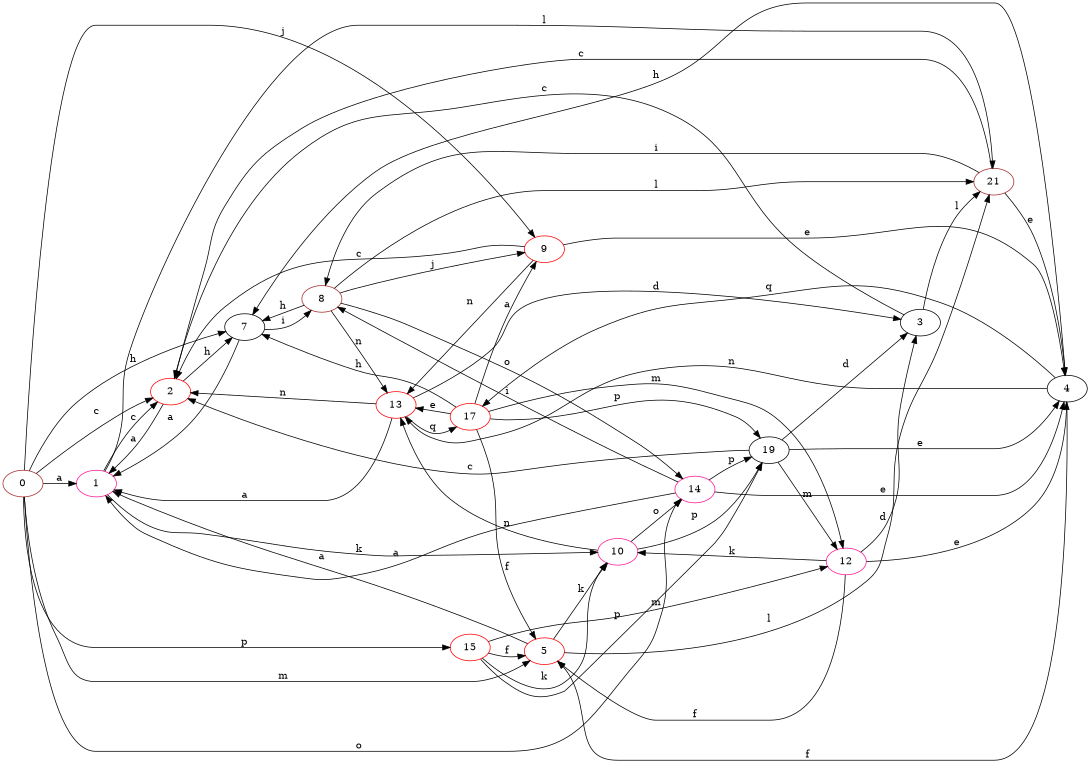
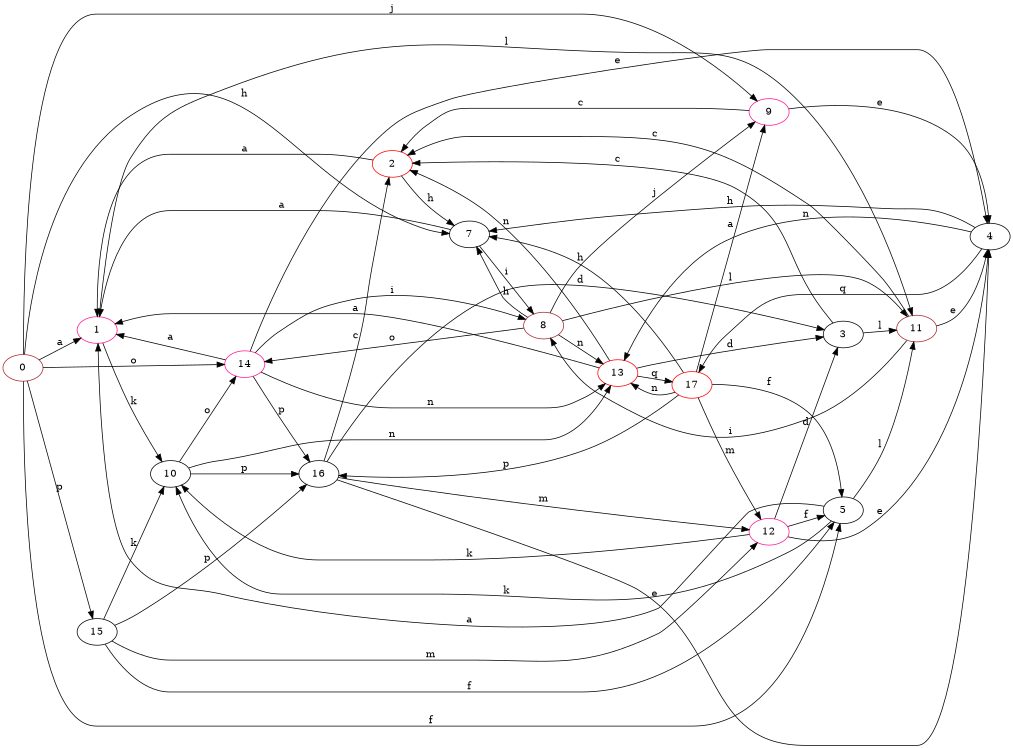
node "21": label "21" -> "11"
node "9": color red -> deeppink
edge "9" -> "13": now "14" -> "13"
edge "17" -> "13": label "e" -> "n"
edge "0" -> "2": removed, label "c"
edge "1" -> "2": removed, label "c"
node "19": label "19" -> "16"
node "10": color deeppink -> black
node "15": color red -> black
node "5": color red -> black
edge "0" -> "5": label "m" -> "f"
edge "4" -> "5": removed, label "f"
